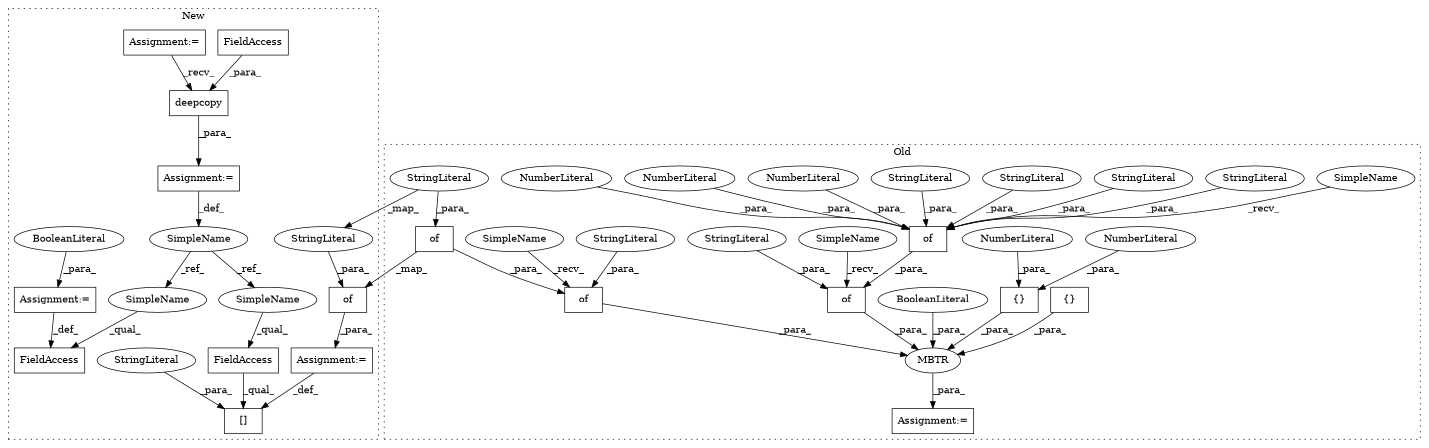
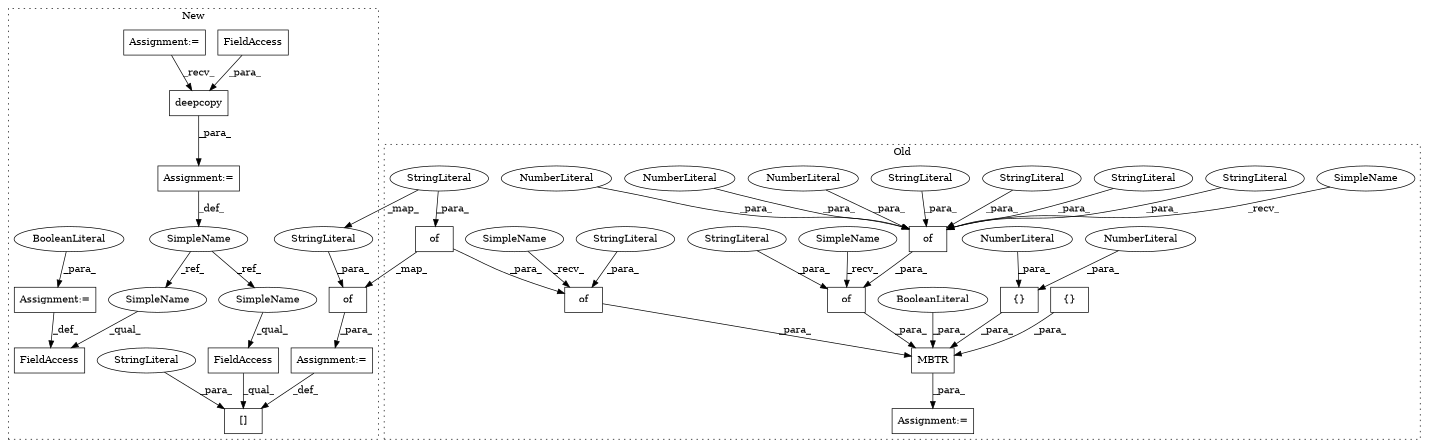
node "MBTR": shape ellipse -> box
